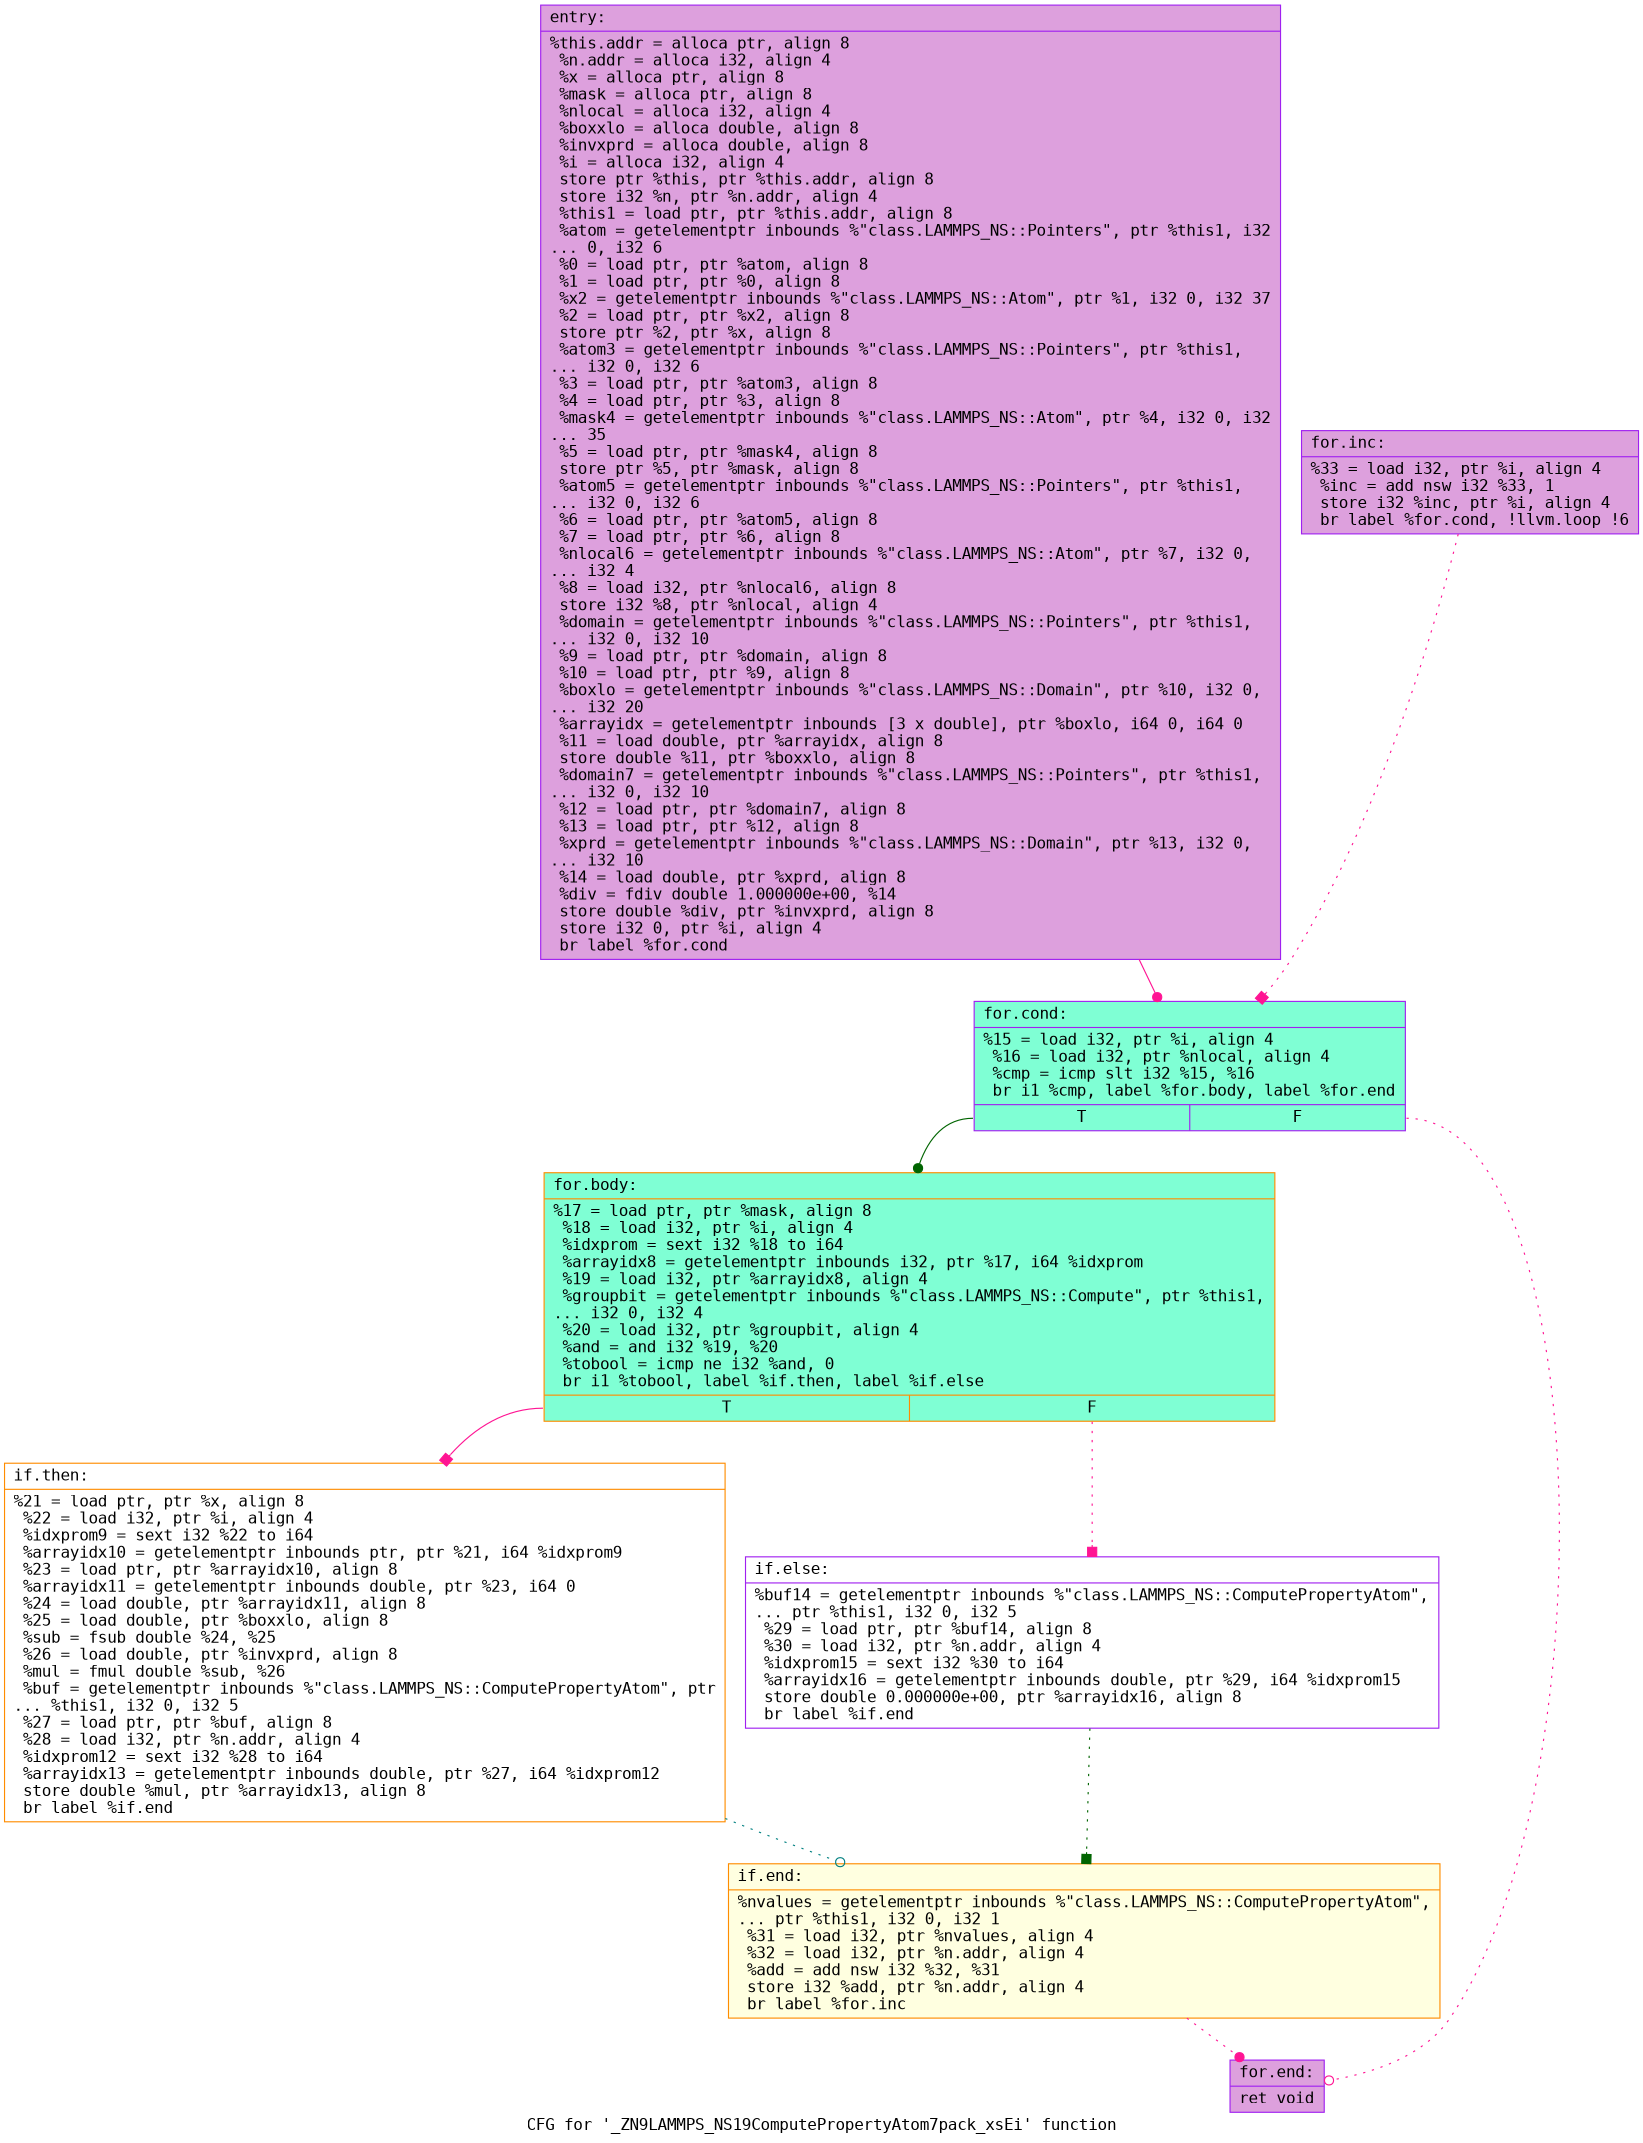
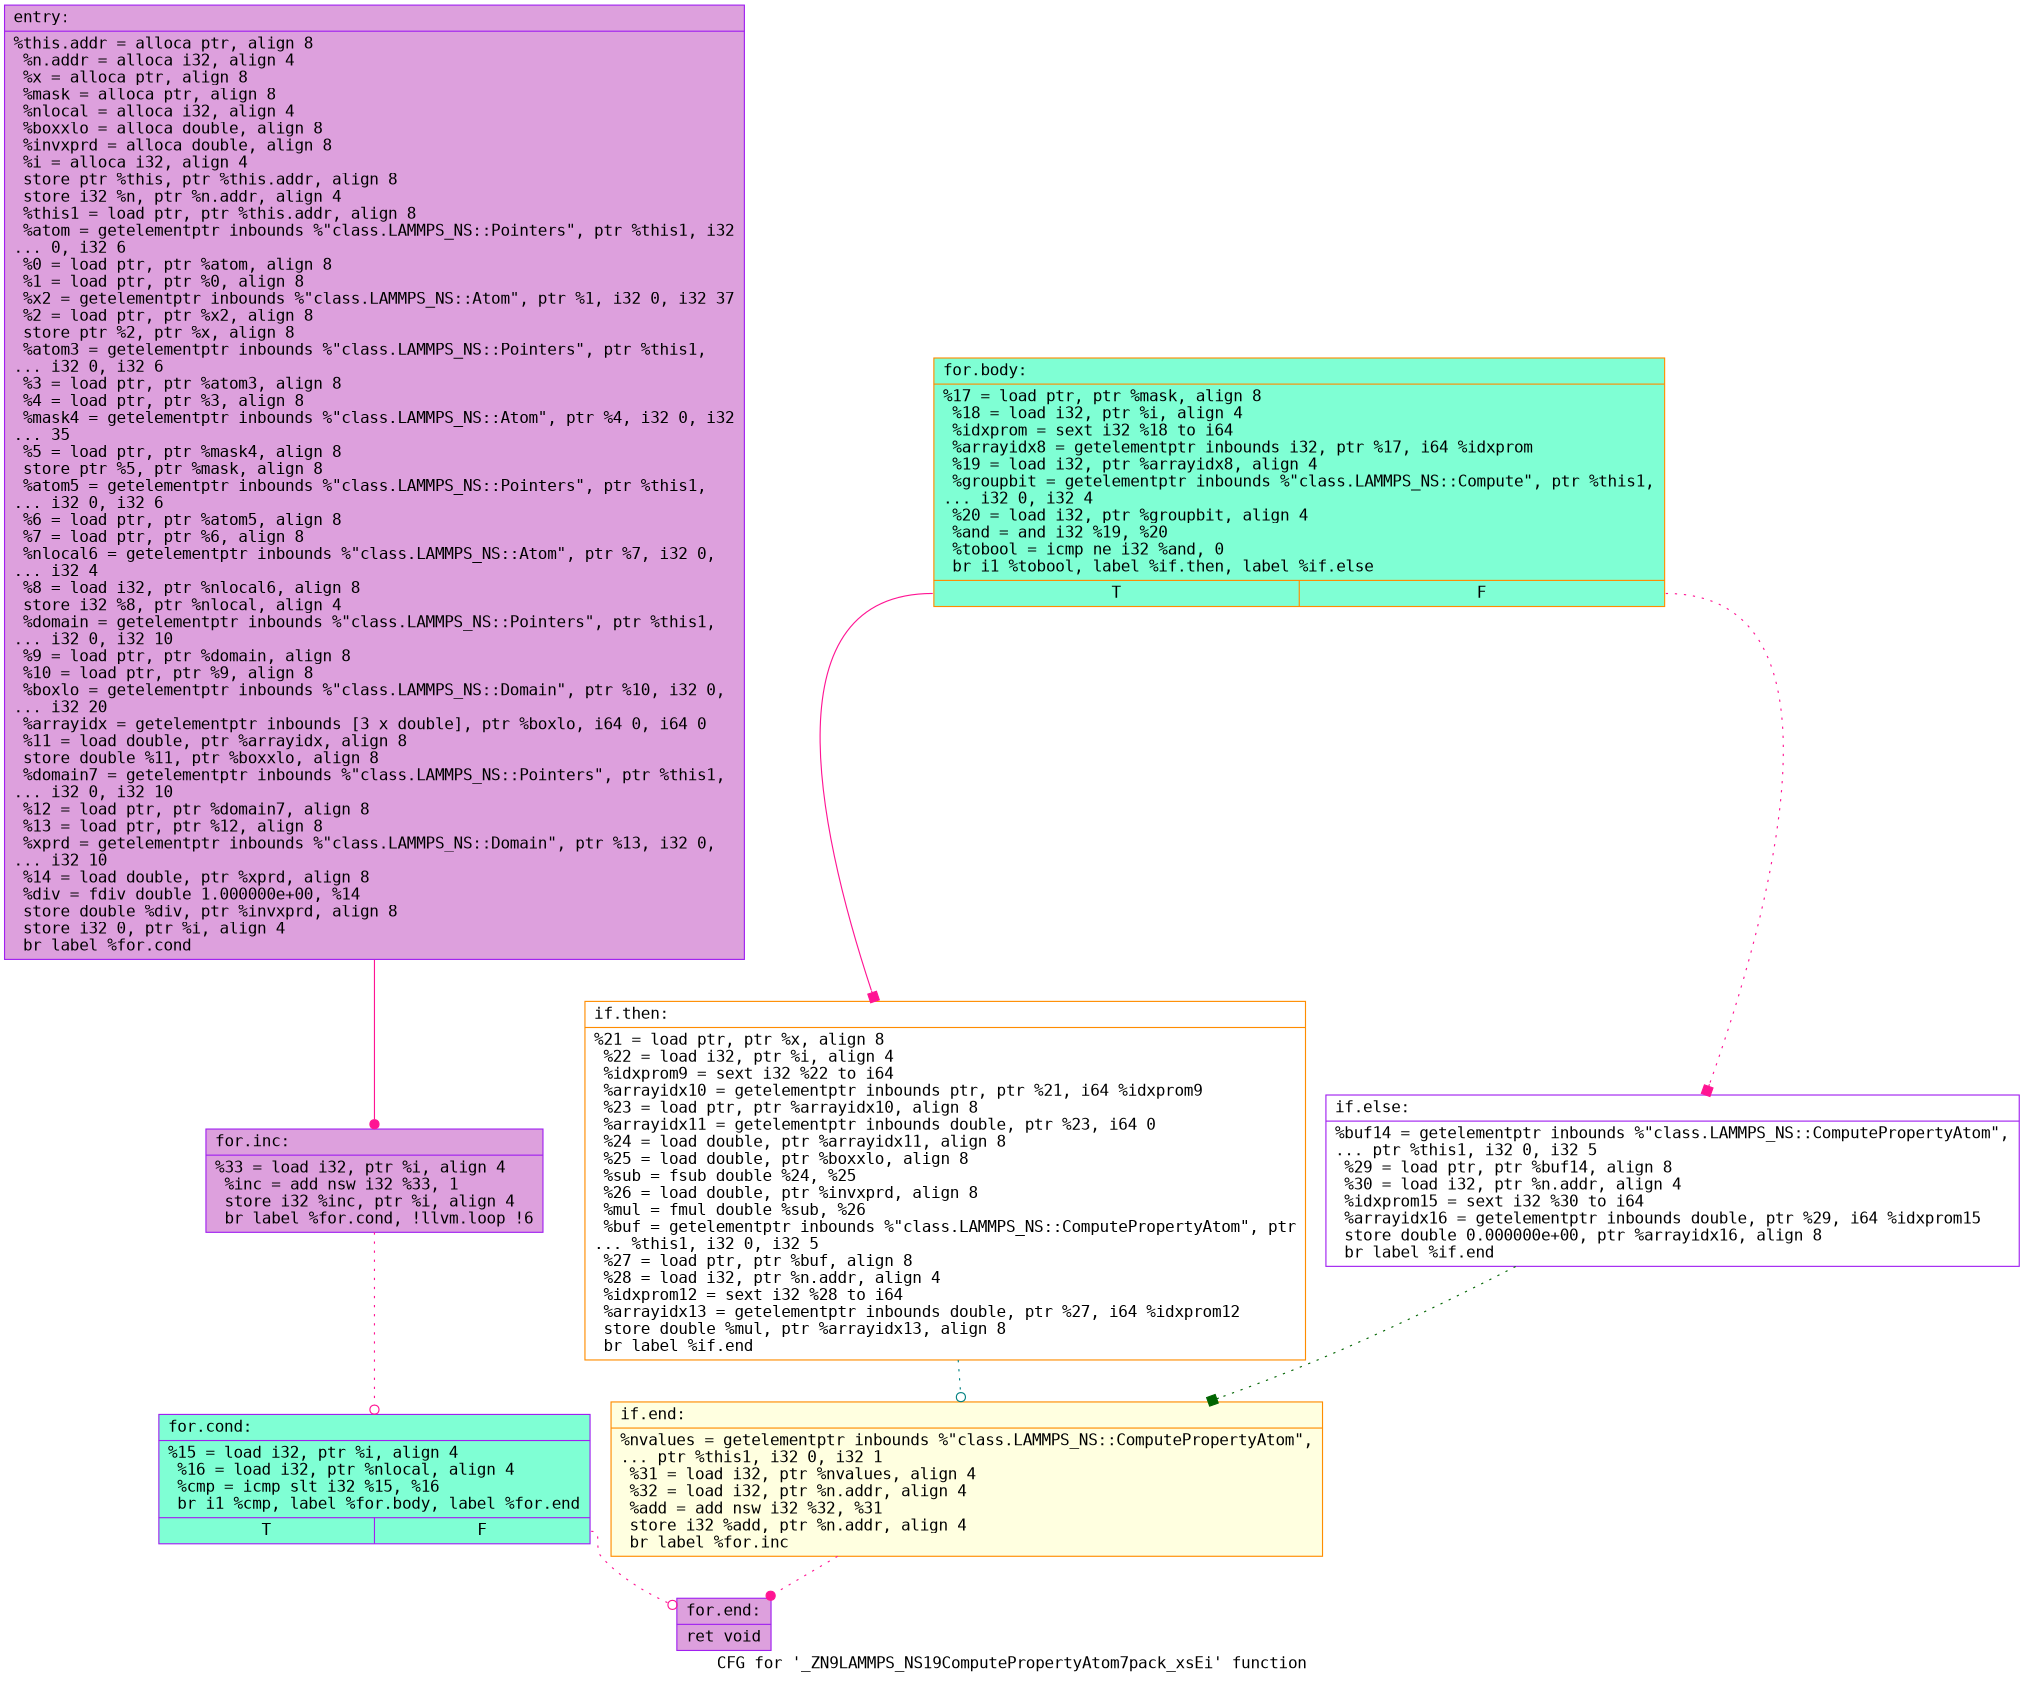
edge "for.inc:" -> "for.cond:": arrowhead box -> odot
edge "entry:" -> "for.cond:": now "entry:" -> "for.inc:"
edge "for.cond:" -> "for.body:": removed
